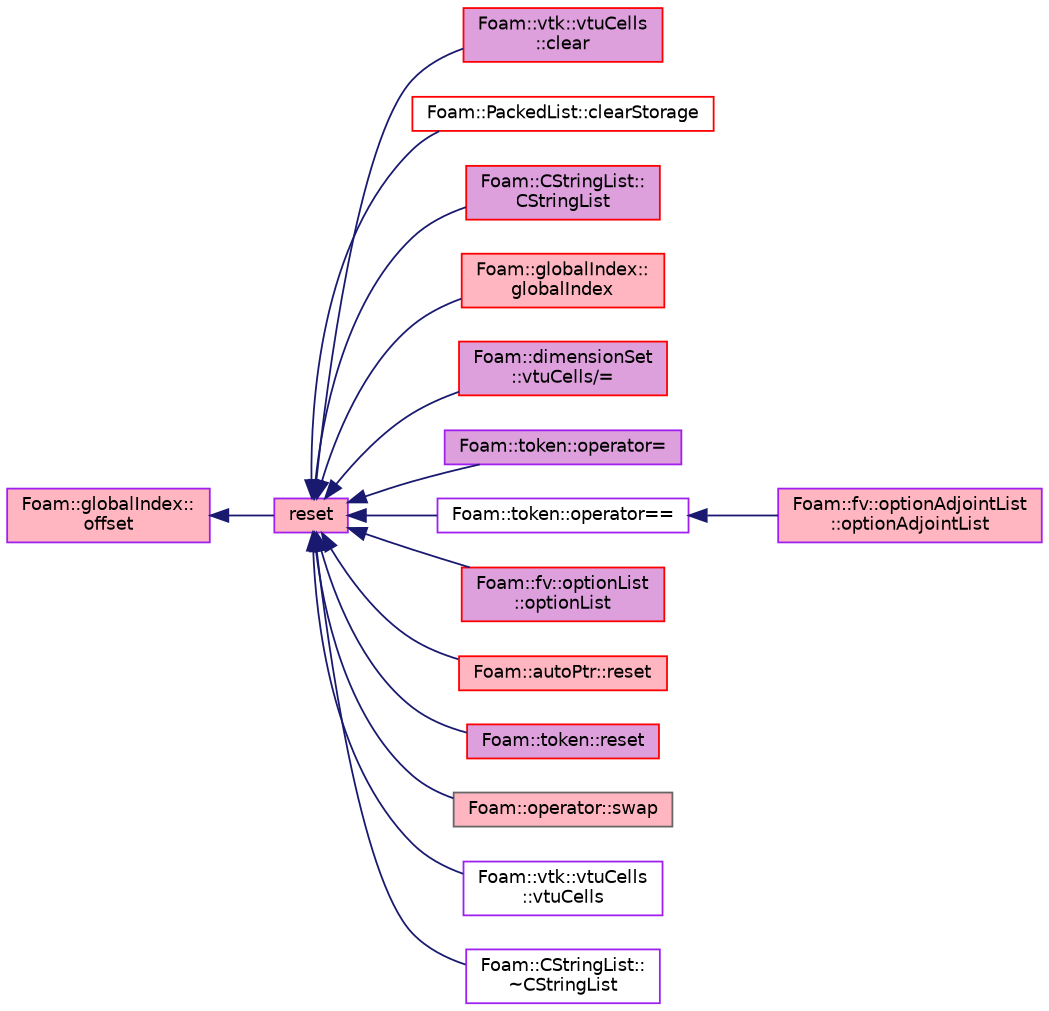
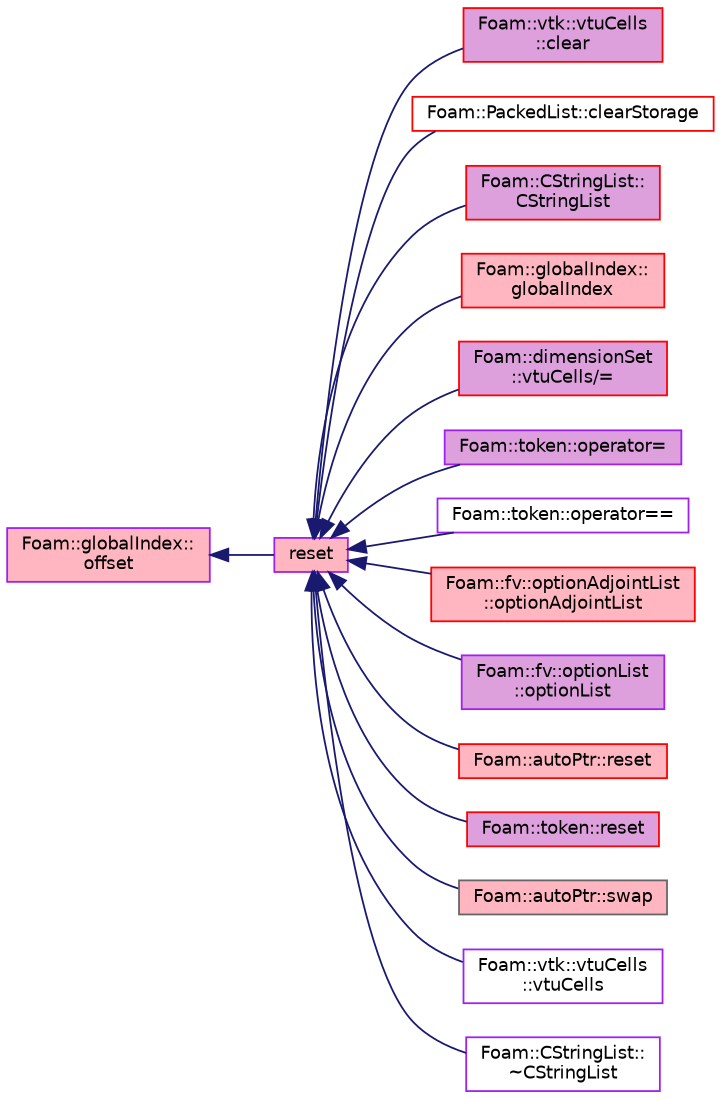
edge "Foam::fv::optionAdjointList ::optionAdjointList" -> "Foam::token::operator==": now "Foam::fv::optionAdjointList ::optionAdjointList" -> "reset"
node "Foam::fv::optionAdjointList ::optionAdjointList": color purple -> red
node "Foam::fv::optionList ::optionList": color red -> purple
node "Foam::operator::swap": label "Foam::operator::swap" -> "Foam::autoPtr::swap"
